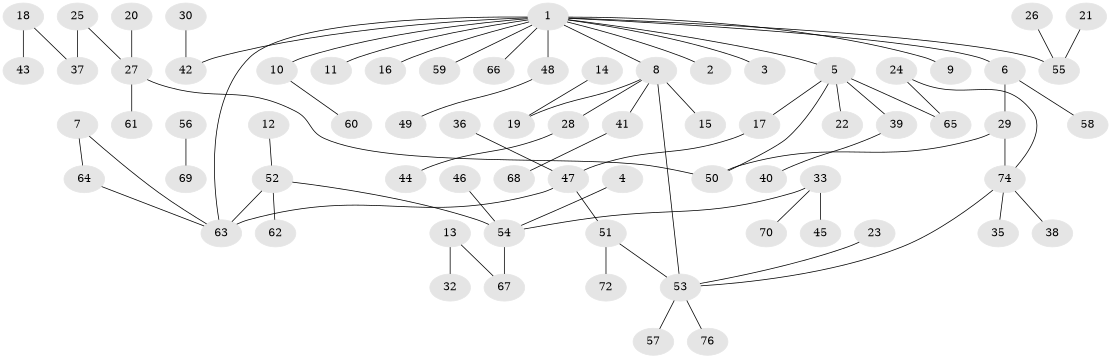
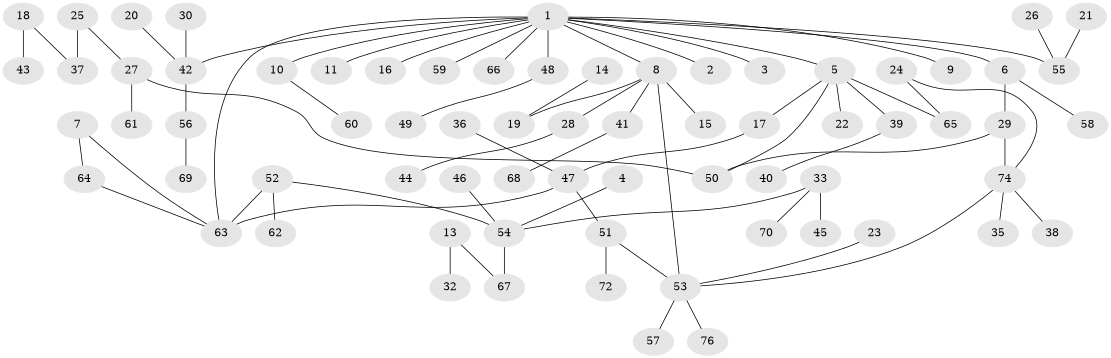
edge "20" -- "27": now "20" -- "42"
edge "42" -- "56": added
node "12": removed
